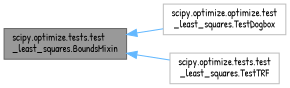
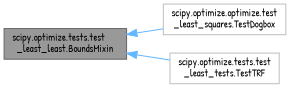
node "scipy.optimize.tests.test _least_squares.BoundsMixin": label "scipy.optimize.tests.test _least_squares.BoundsMixin" -> "scipy.optimize.tests.test _least_least.BoundsMixin"
node "scipy.optimize.tests.test _least_squares.TestTRF": label "scipy.optimize.tests.test _least_squares.TestTRF" -> "scipy.optimize.tests.test _least_tests.TestTRF"
